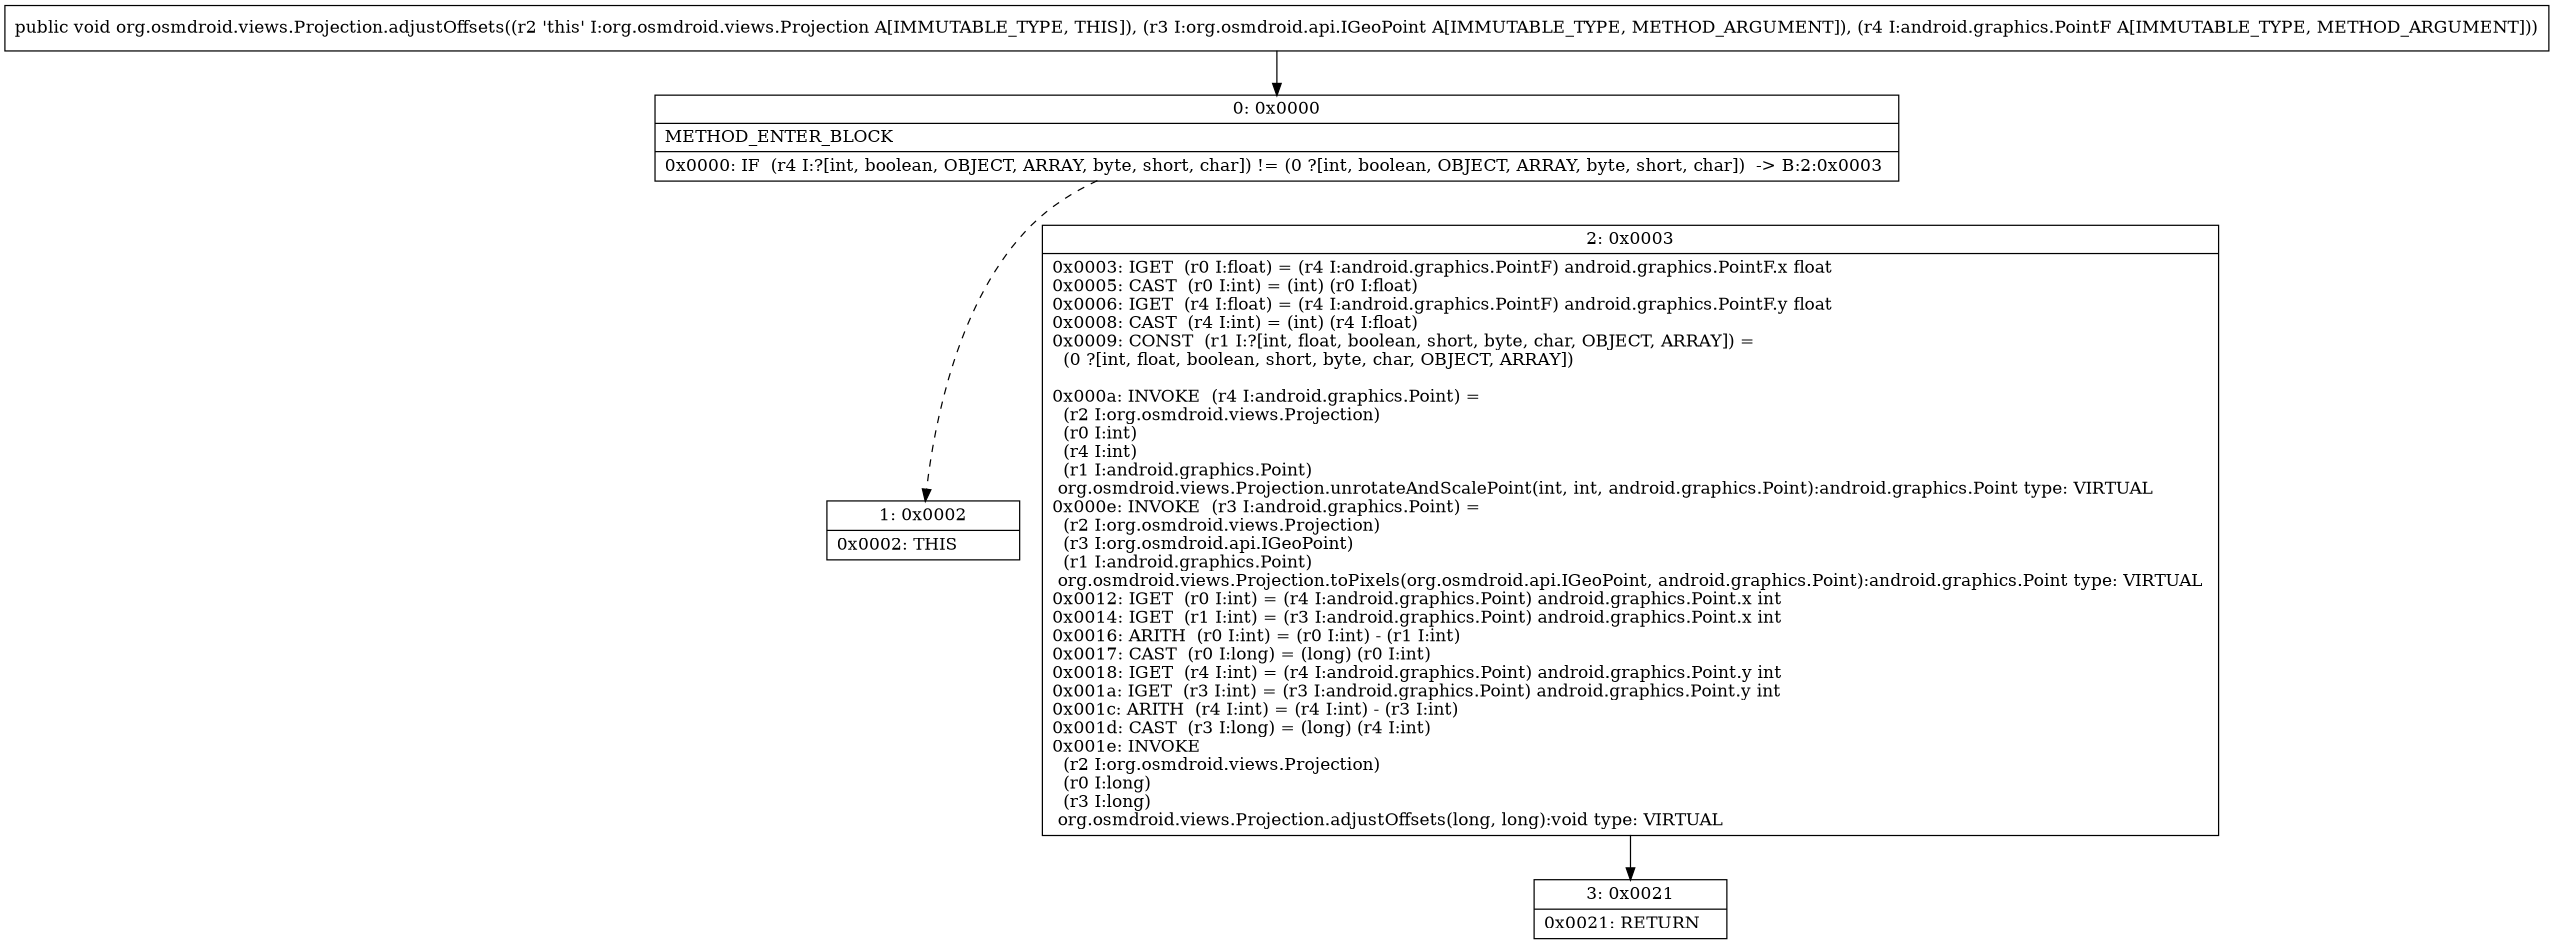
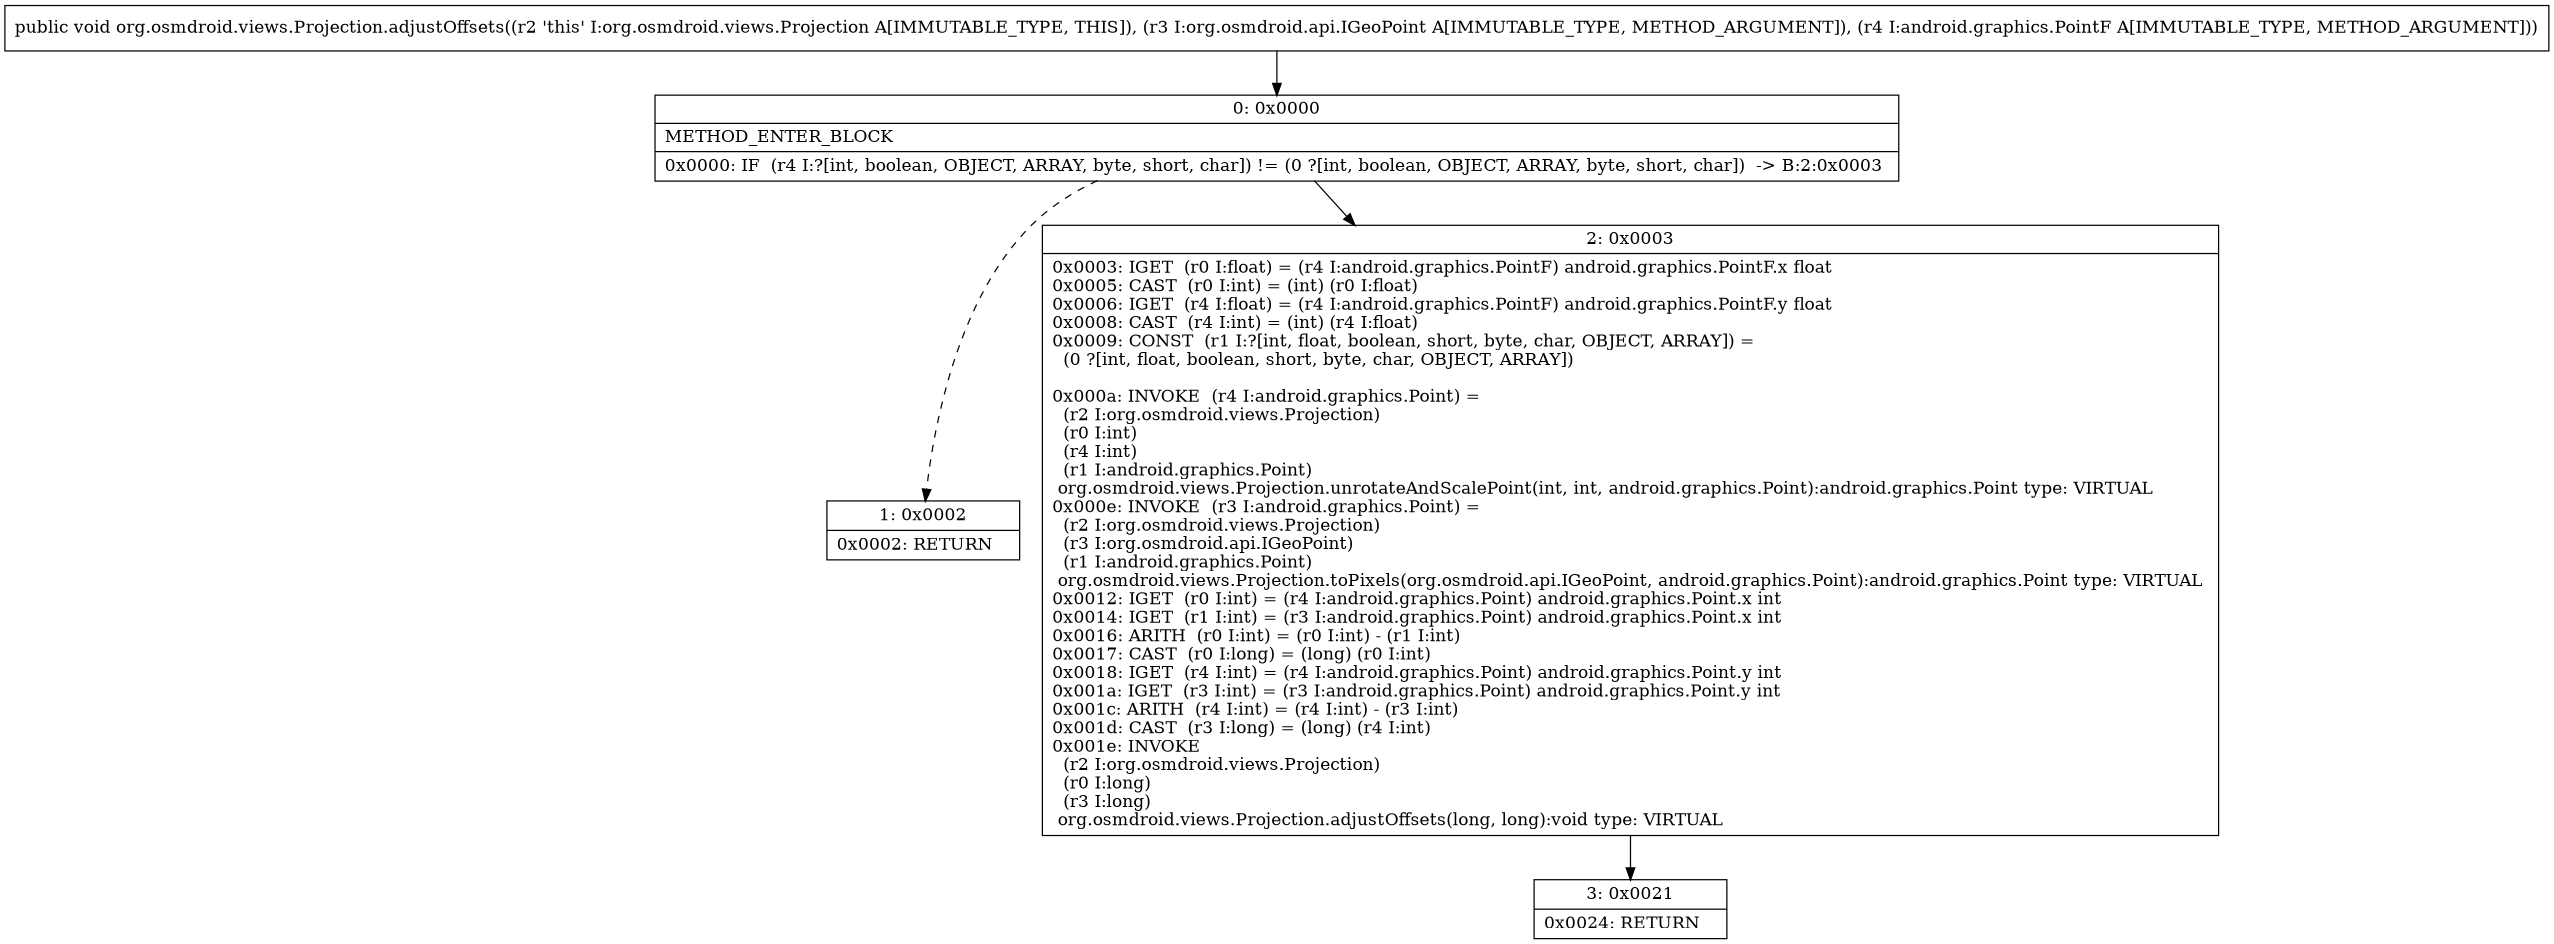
edge "0: 0x0000" -> "2: 0x0003": added
node "1: 0x0002": text "0x0002: THIS" -> "0x0002: RETURN"
node "3: 0x0021": text "0x0021: RETURN" -> "0x0024: RETURN"
